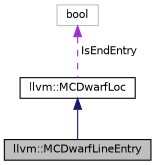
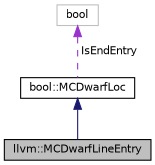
node "llvm::MCDwarfLoc": label "llvm::MCDwarfLoc" -> "bool::MCDwarfLoc"
